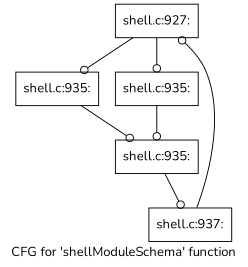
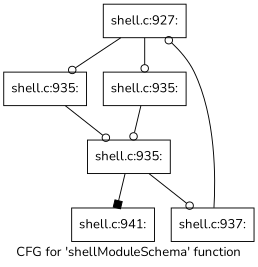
node "shell.c:941:": added
